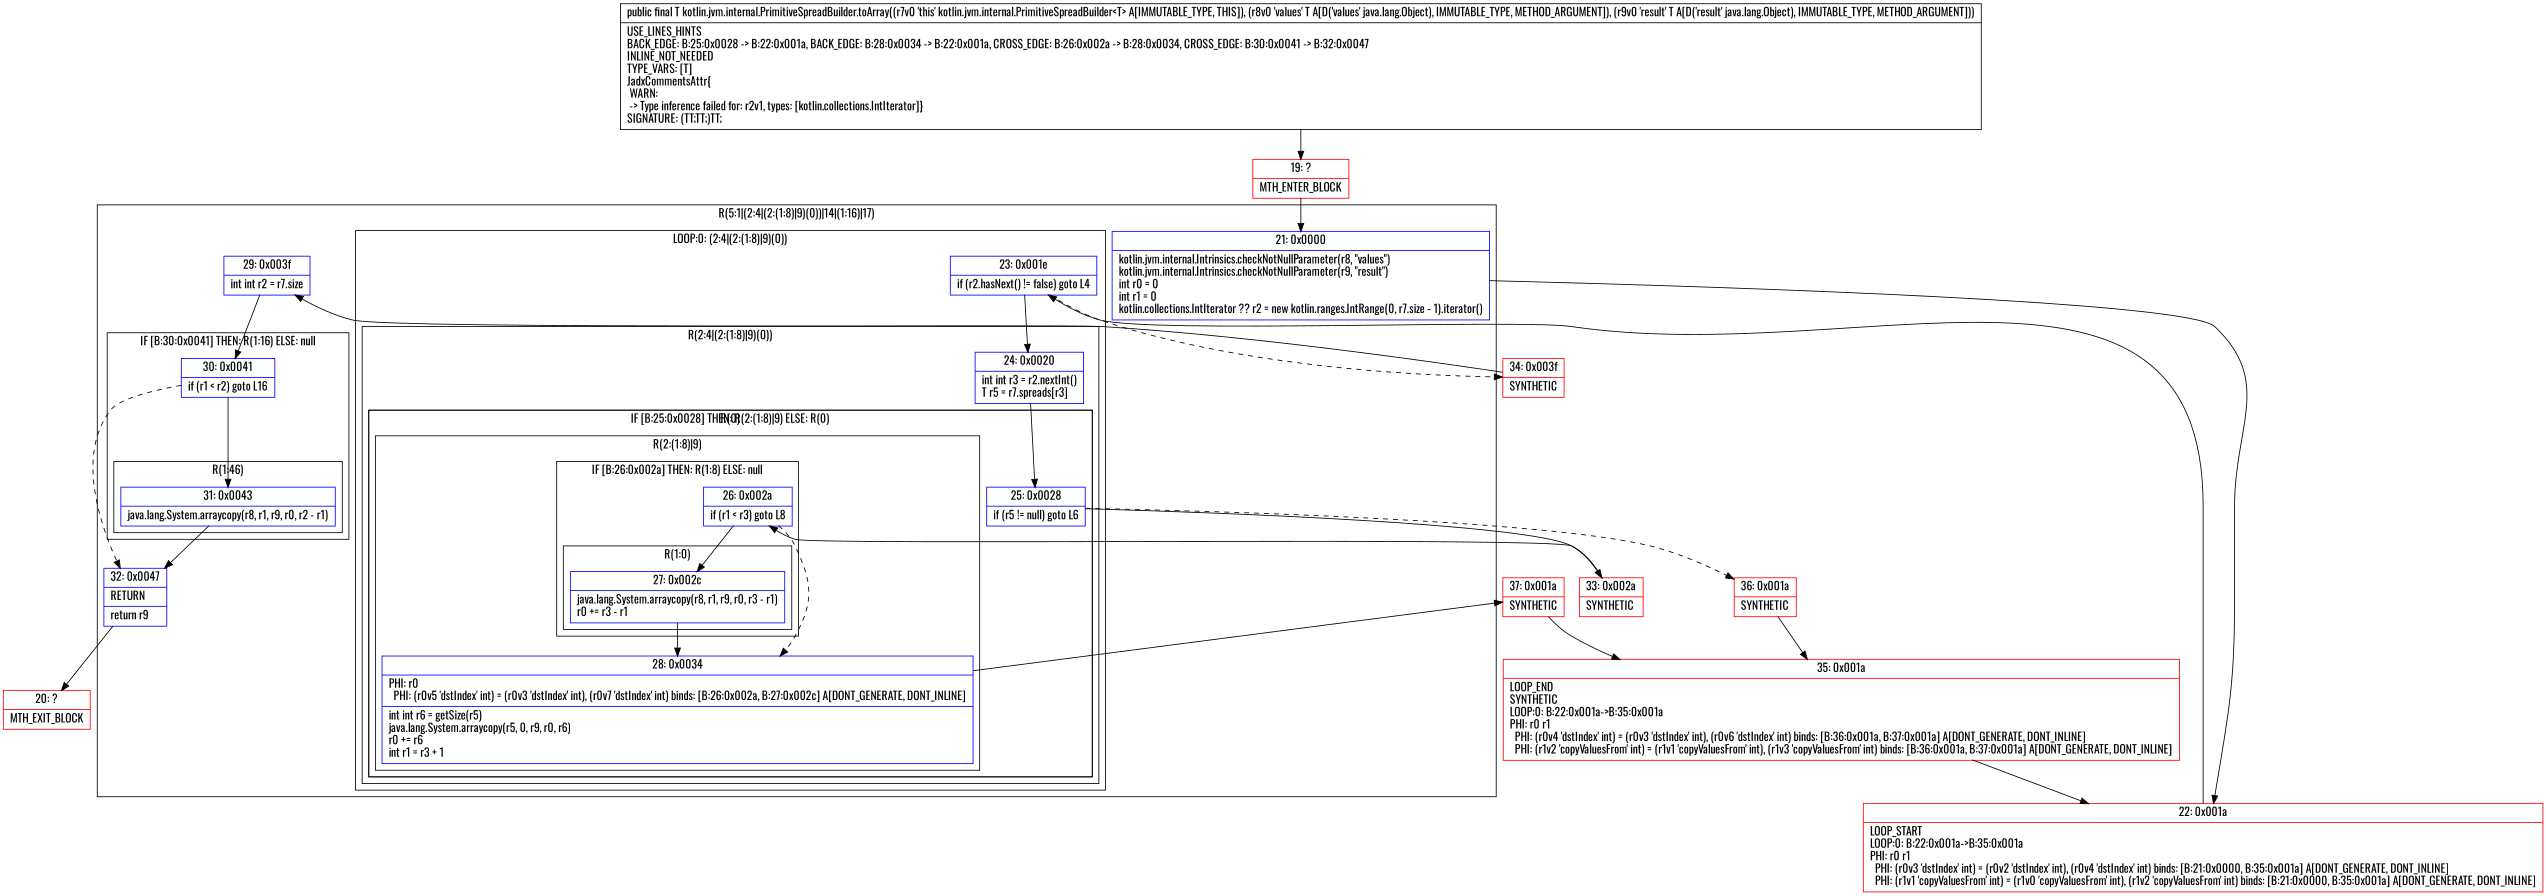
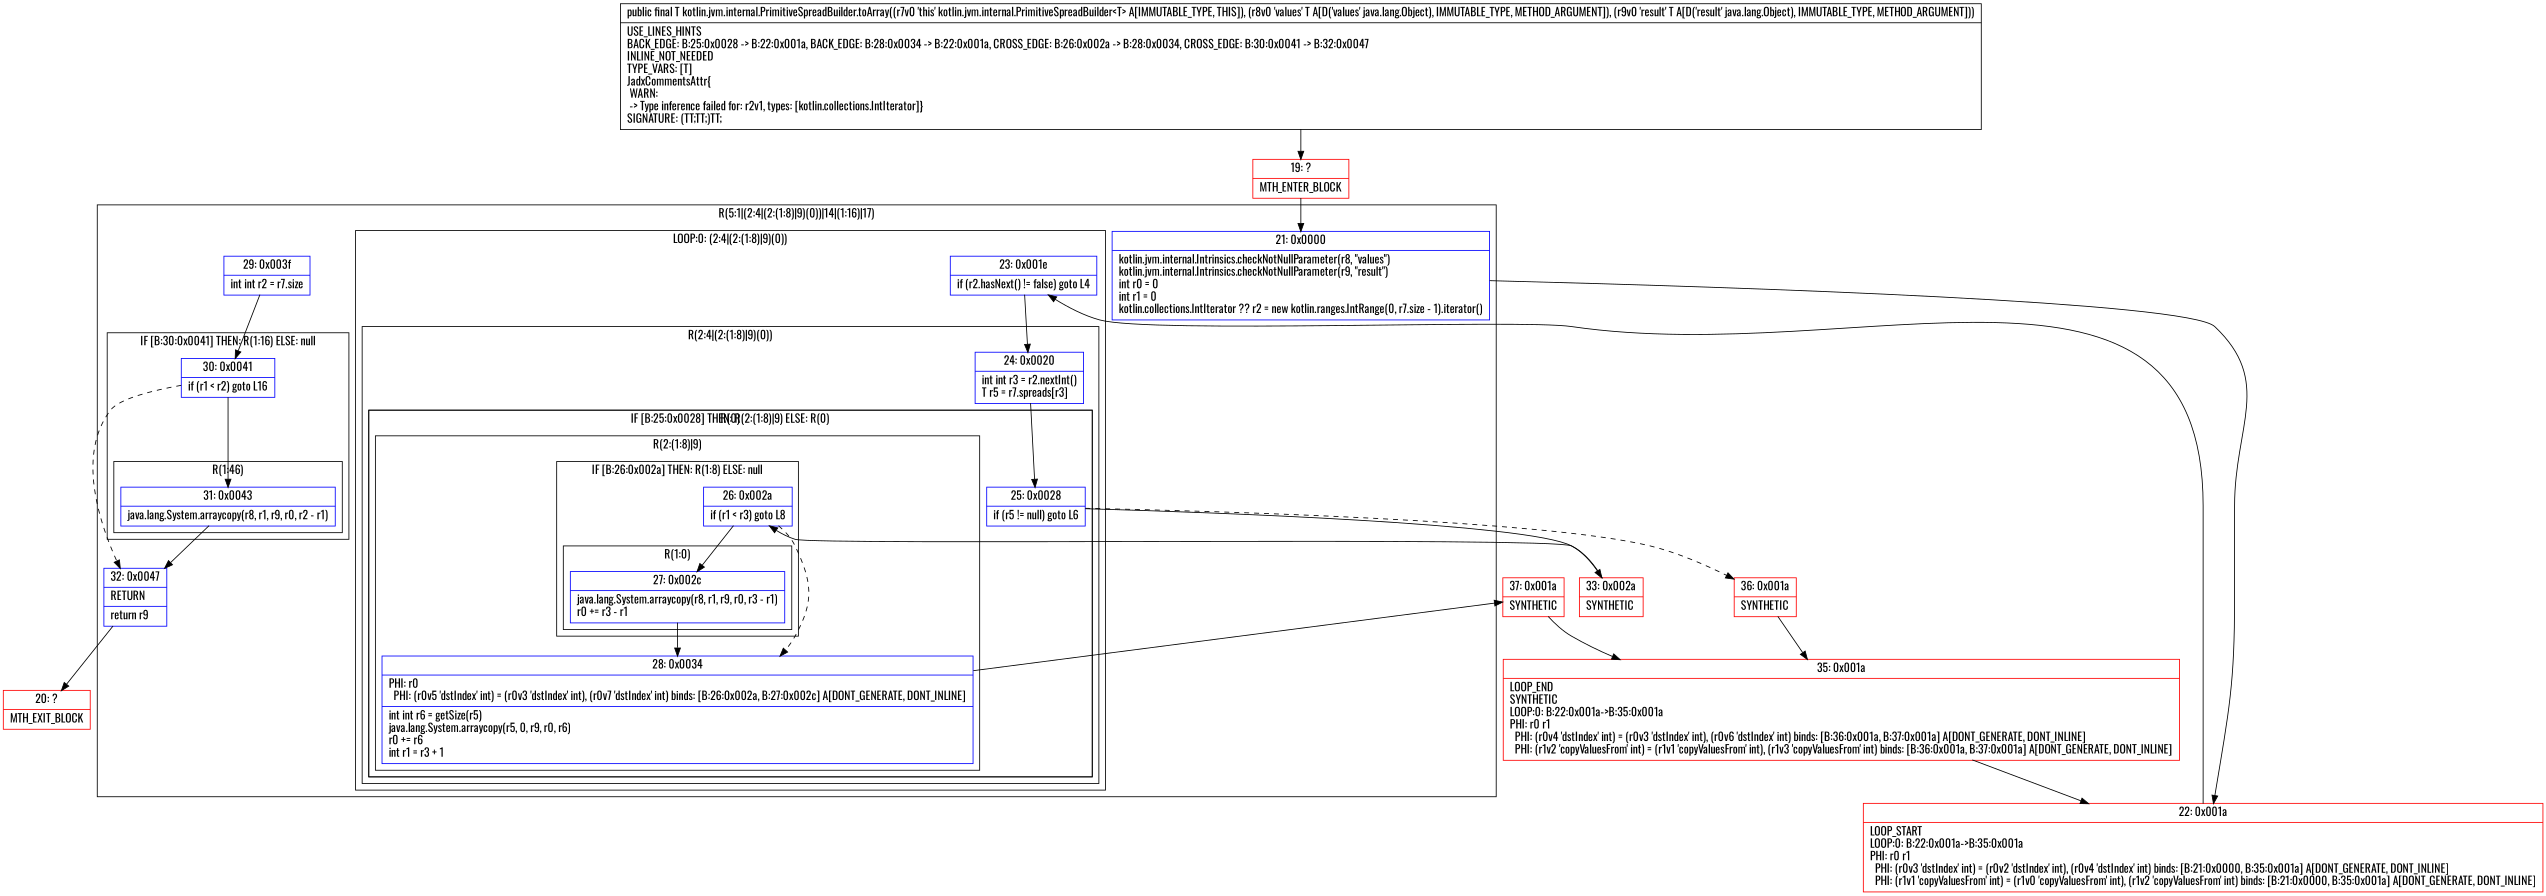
node "34: 0x003f": removed
